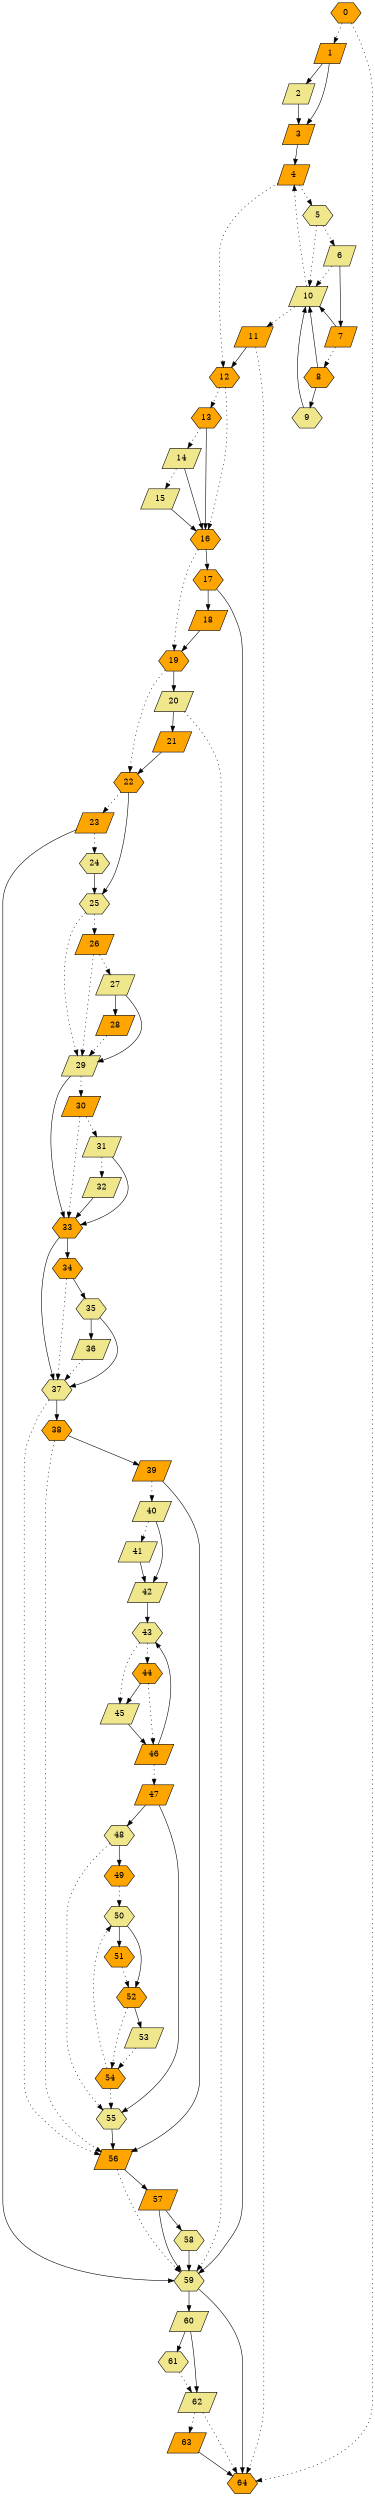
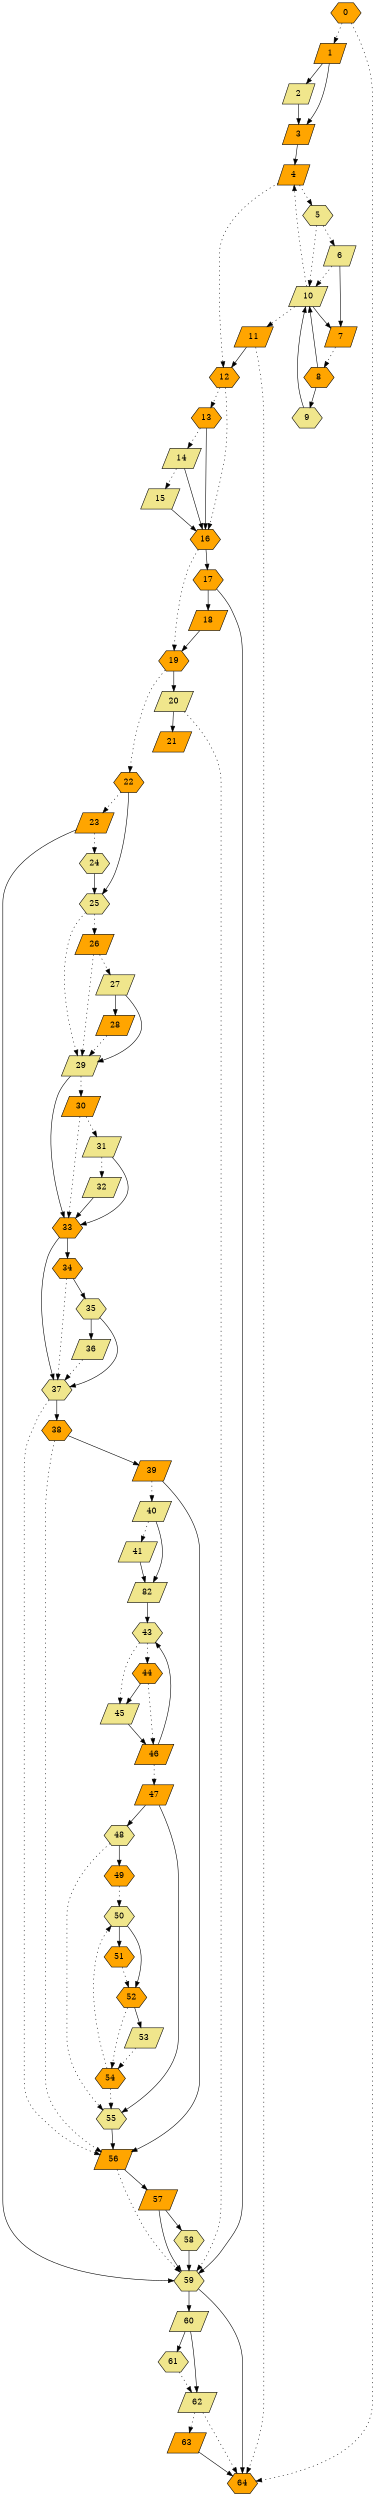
edge "7" -> "10": reversed
edge "21" -> "22": removed
node "42": label "42" -> "82"
